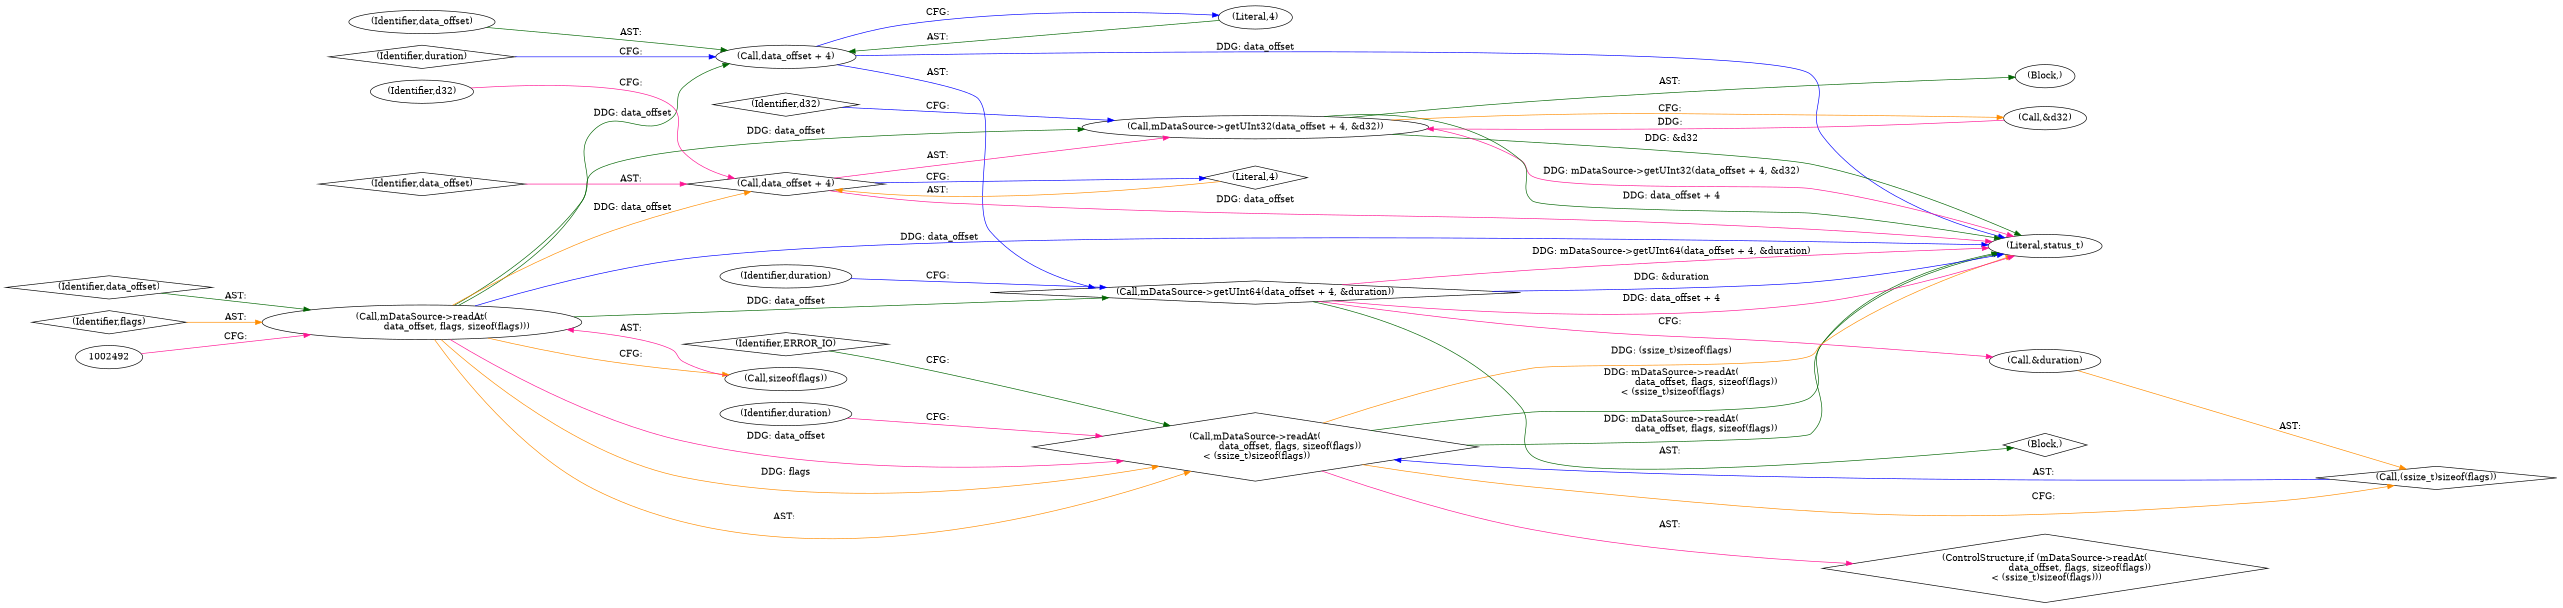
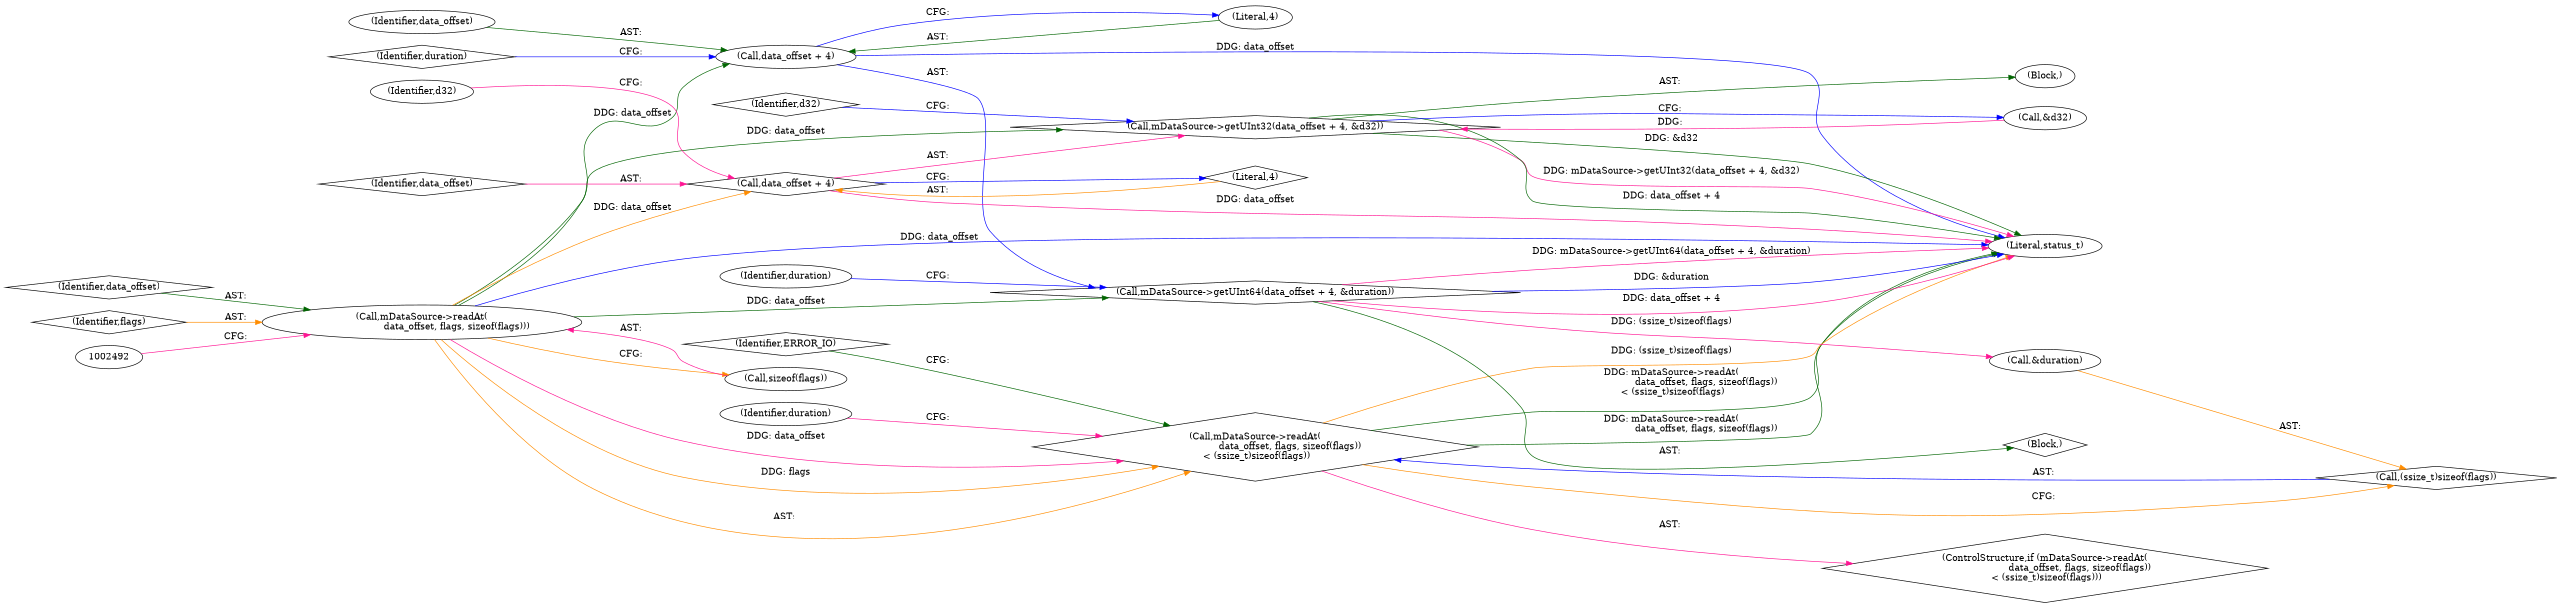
edge "(Call,mDataSource->getUInt32(data_offset + 4, &d32))" -> "(Call,&d32)": color darkorange -> blue
node "(Call,mDataSource->getUInt32(data_offset + 4, &d32))": shape ellipse -> diamond
edge "(Call,mDataSource->getUInt64(data_offset + 4, &duration))" -> "(Call,&duration)": label "CFG: " -> "DDG: (ssize_t)sizeof(flags)"
